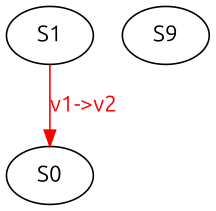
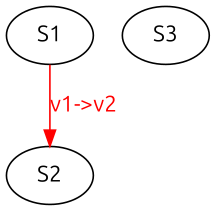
node "S9": label "S9" -> "S3"
node "S0": label "S0" -> "S2"
